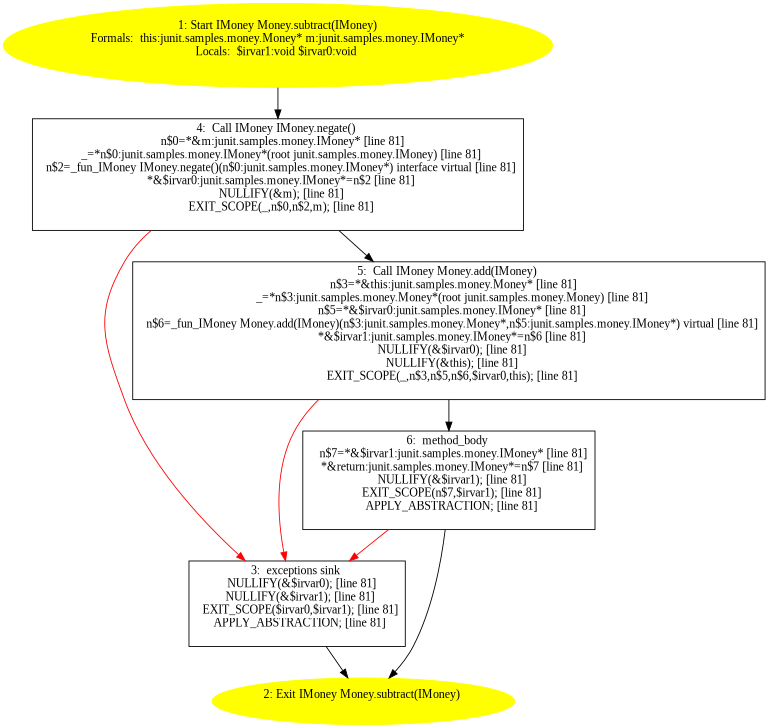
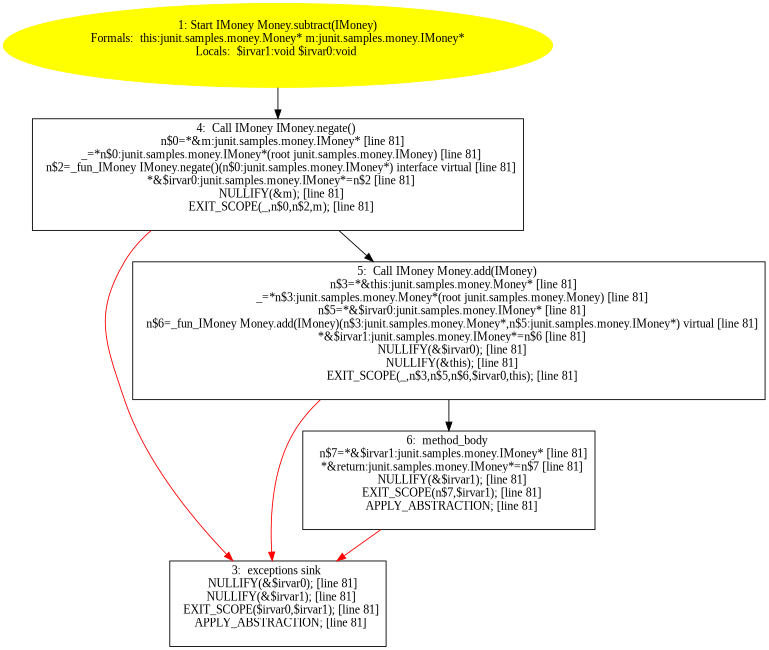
node "2: Exit IMoney Money.subtract(IMoney)": removed
